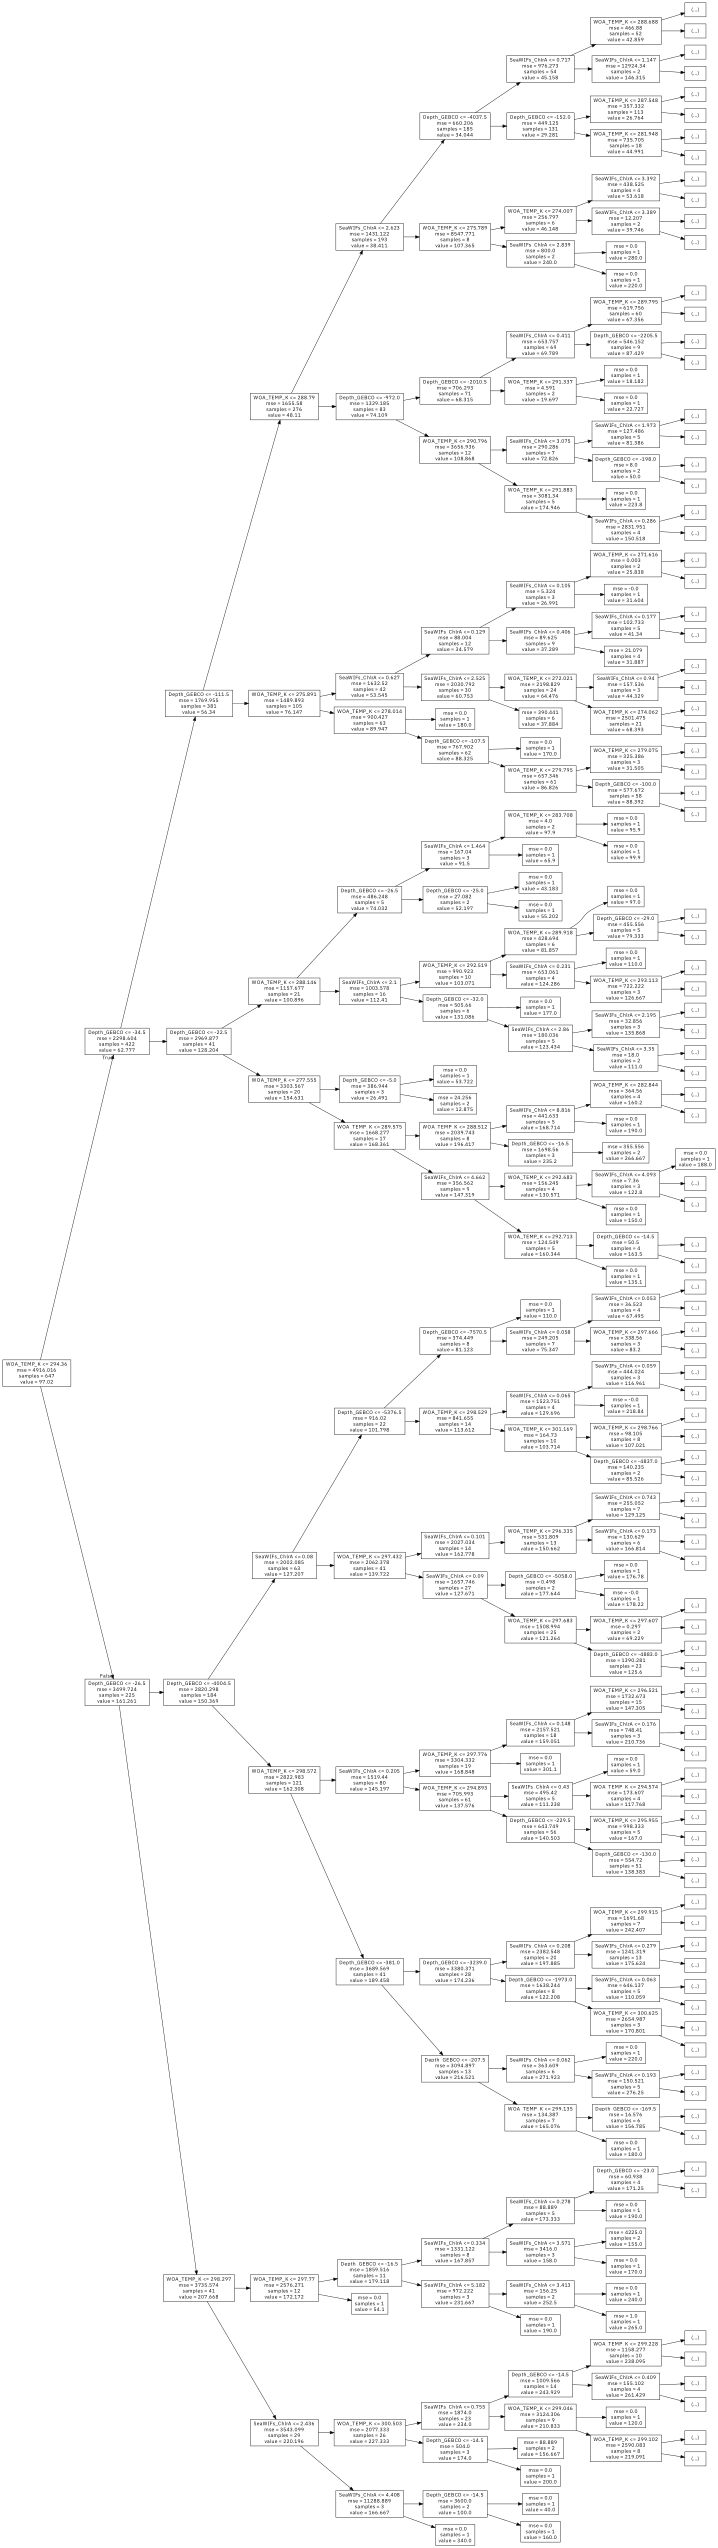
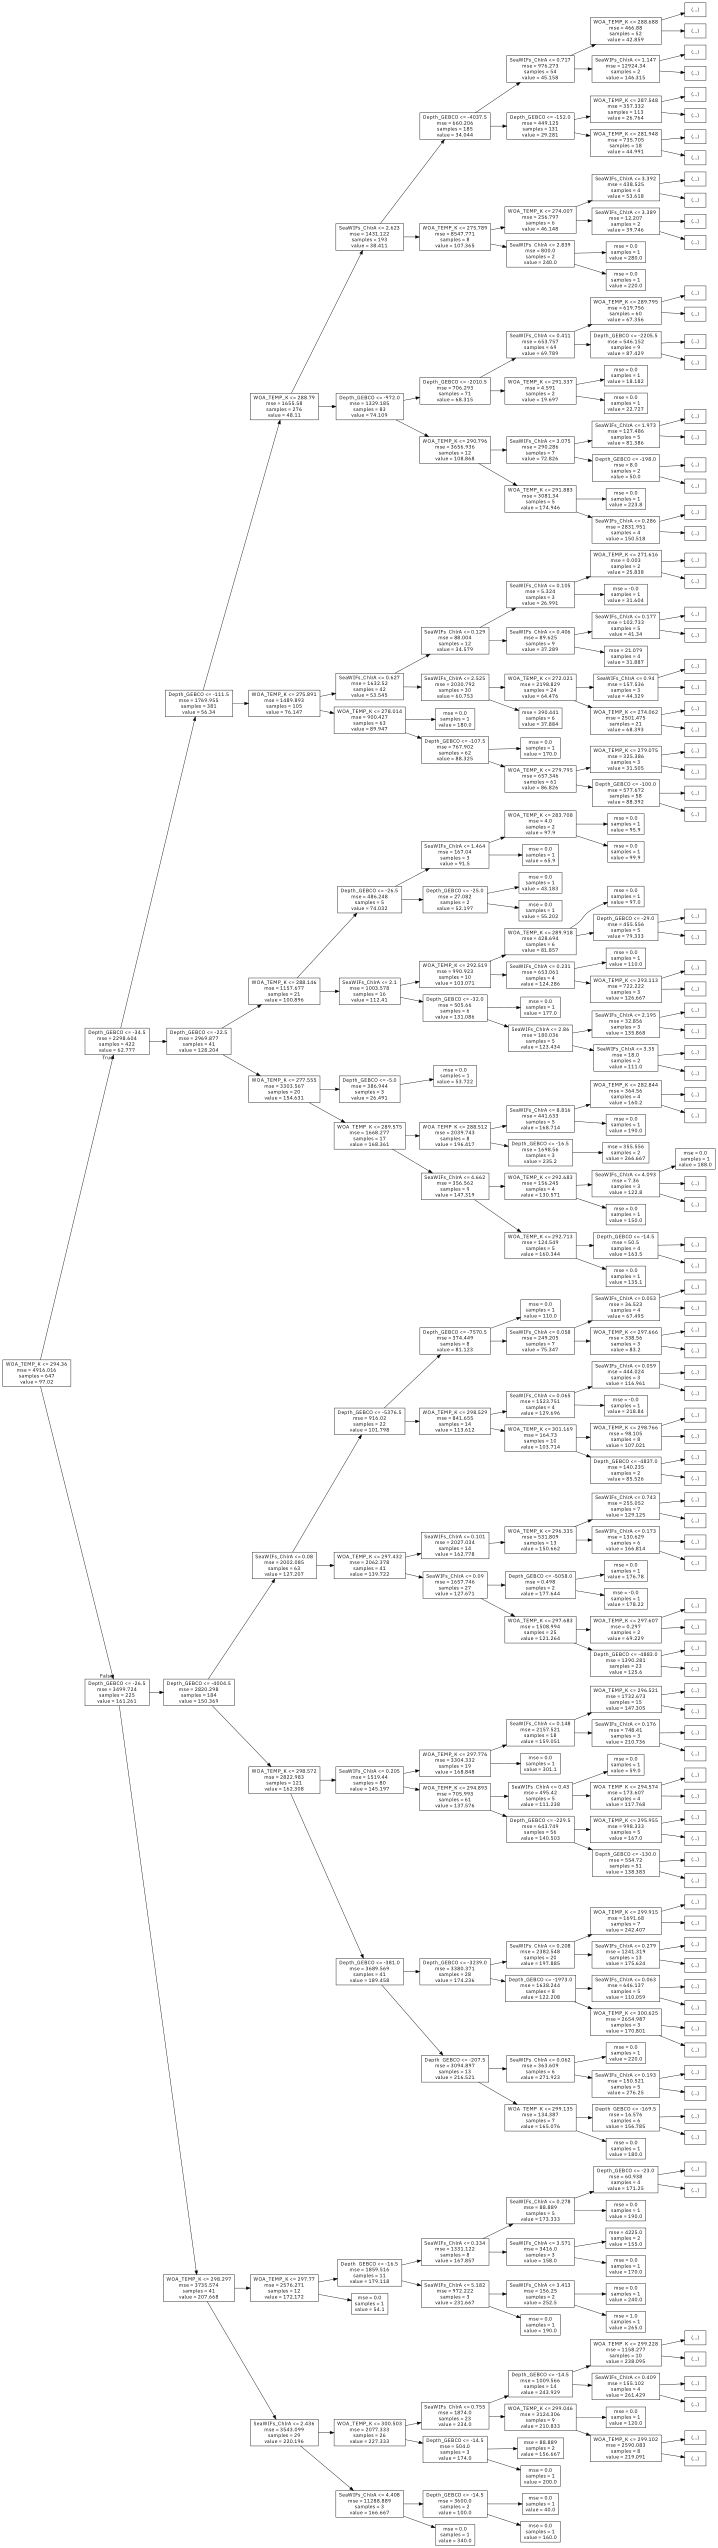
node "mse = 24.256 samples = 2 value = 12.875": removed
